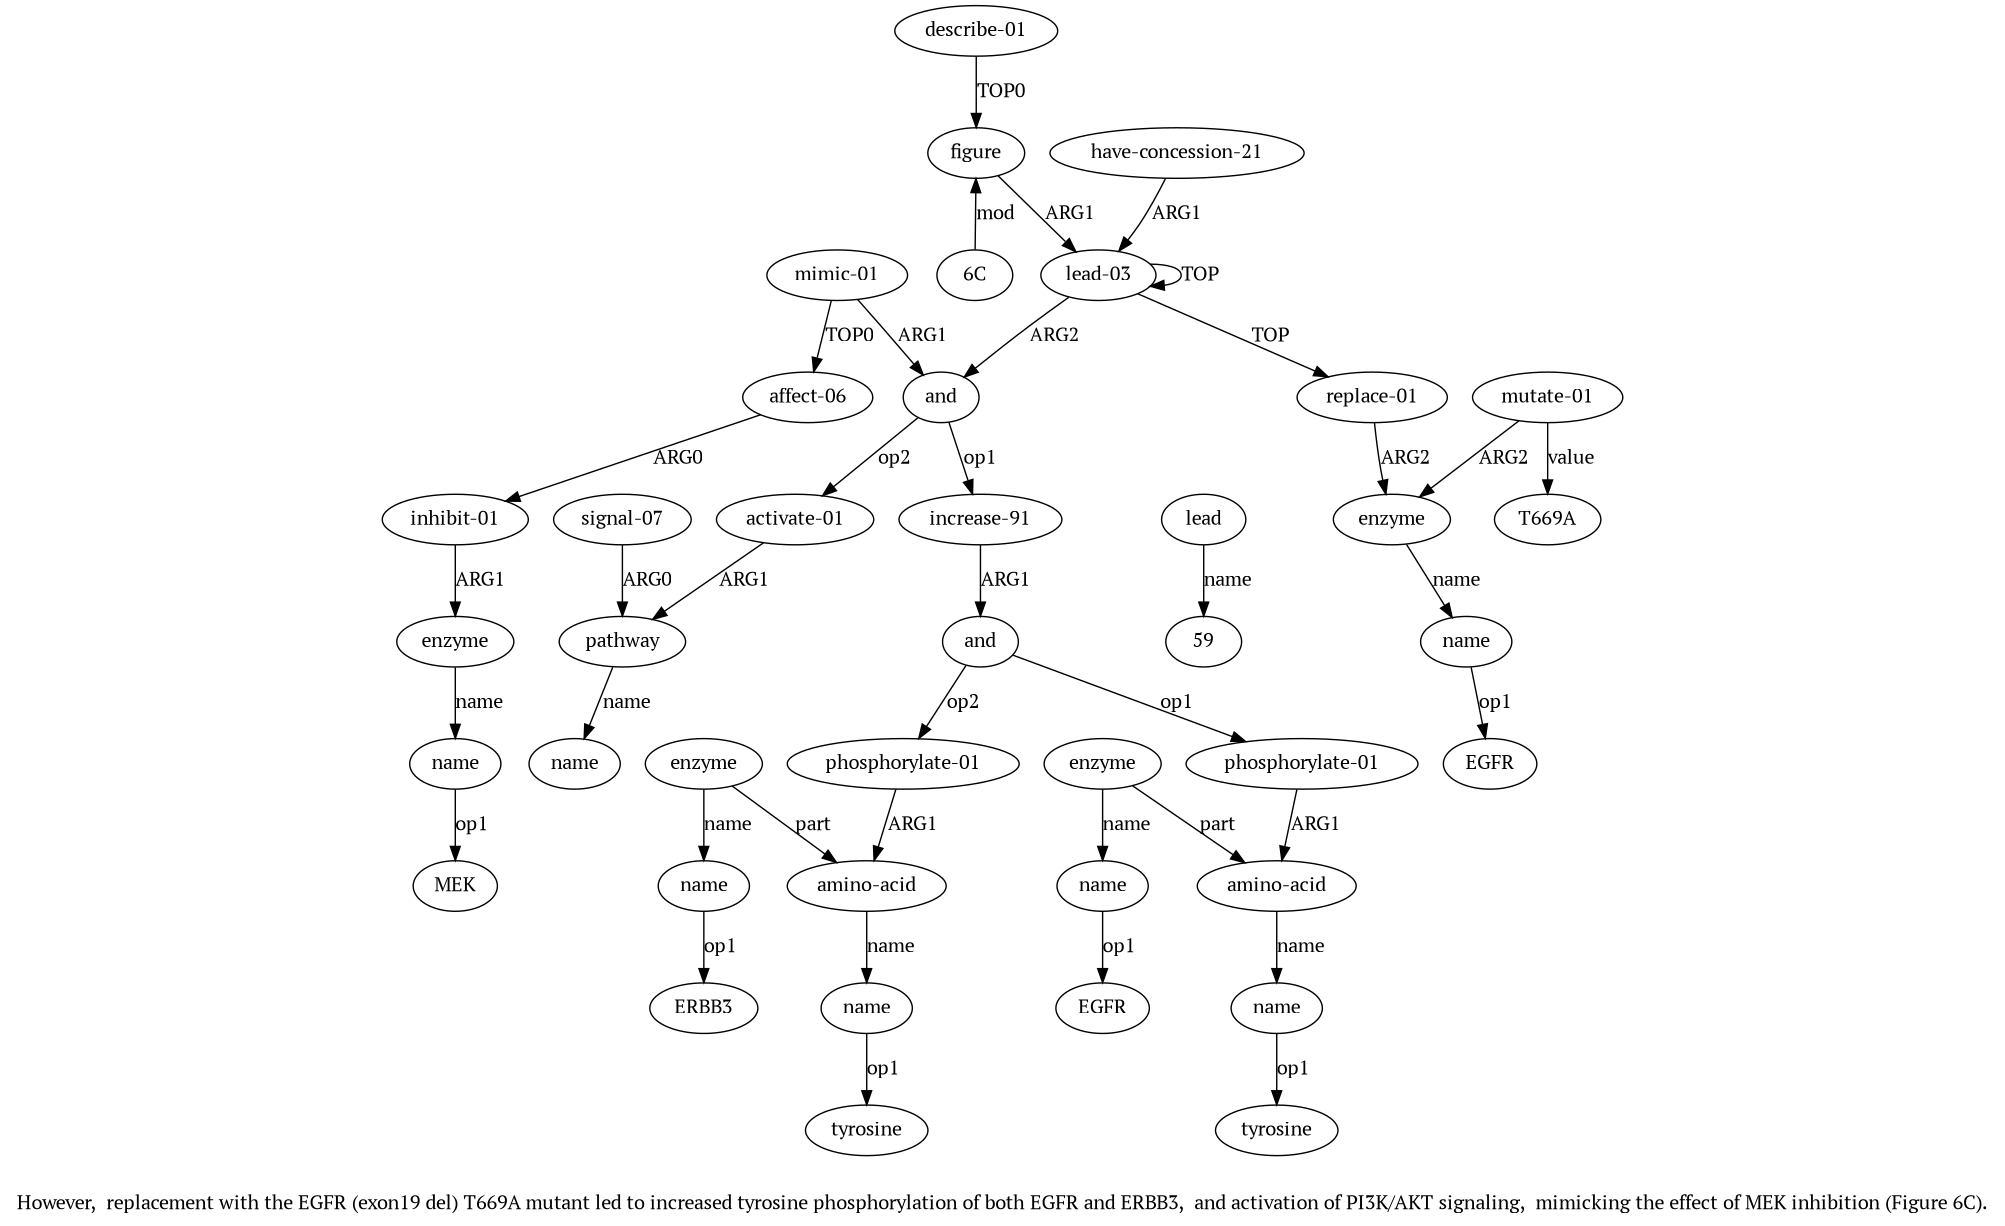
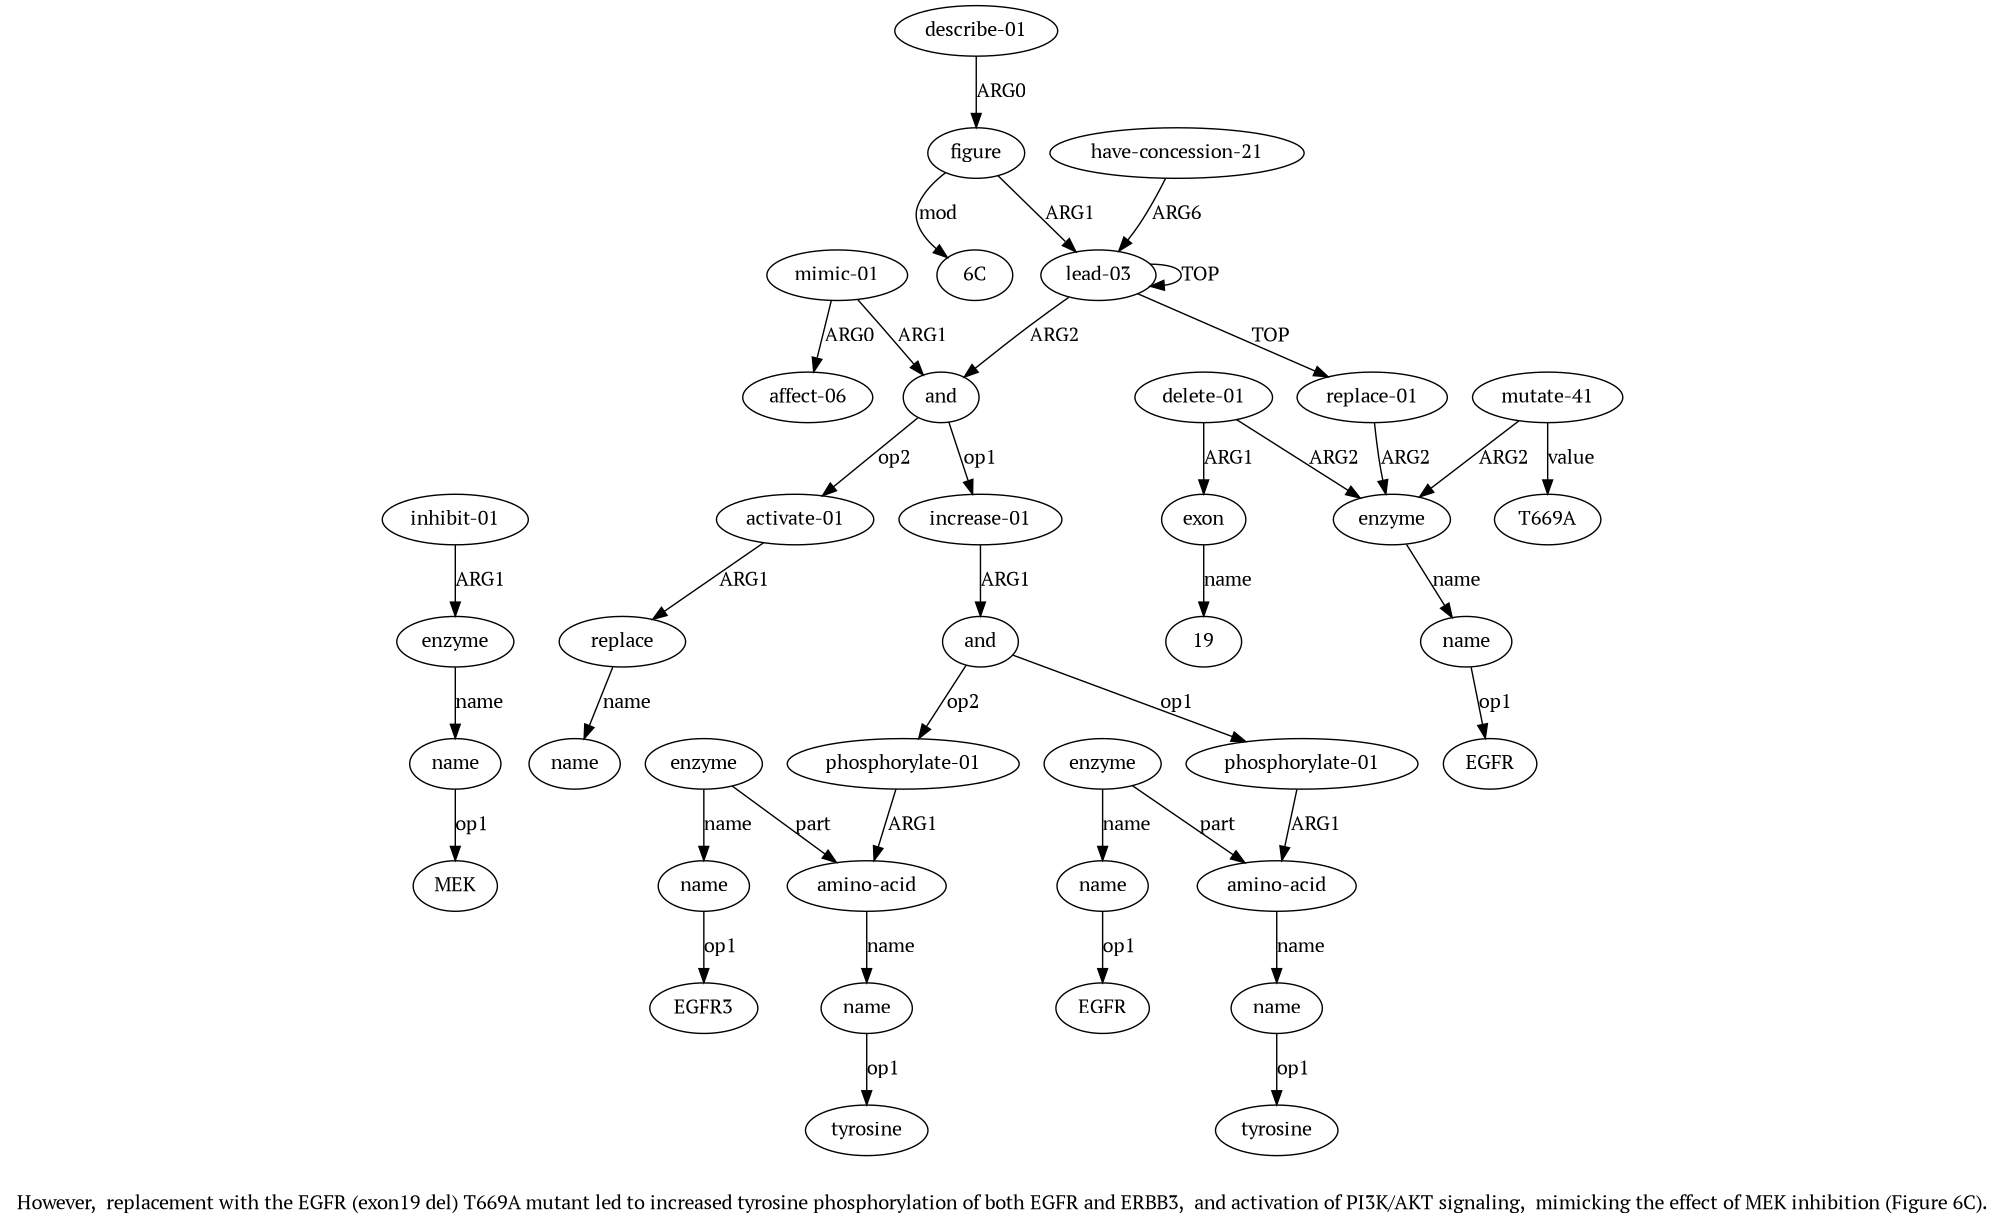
edge "describe-01" -> "figure": label "TOP0" -> "ARG0"
edge "have-concession-21" -> "lead-03": label "ARG1" -> "ARG6"
edge "6C" -> "figure": reversed
edge "mimic-01" -> "affect-06": label "TOP0" -> "ARG0"
node "delete-01": added
node "mutate-01": label "mutate-01" -> "mutate-41"
edge "affect-06" -> "inhibit-01": removed, label "ARG0"
node "signal-07": removed
node "increase-91": label "increase-91" -> "increase-01"
node "lead": label "lead" -> "exon"
node "pathway": label "pathway" -> "replace"
node "59": label "59" -> "19"
node "ERBB3": label "ERBB3" -> "EGFR3"
